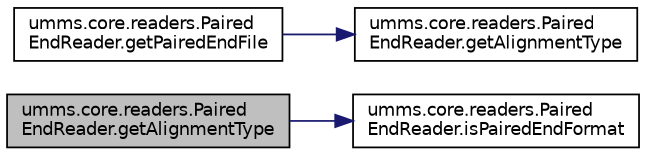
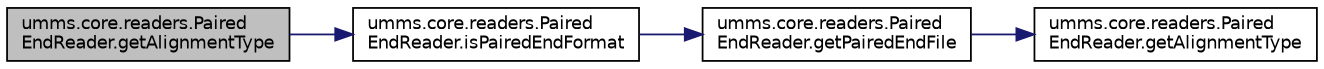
edge "umms.core.readers.Paired EndReader.isPairedEndFormat" -> "umms.core.readers.Paired EndReader.getPairedEndFile": added
